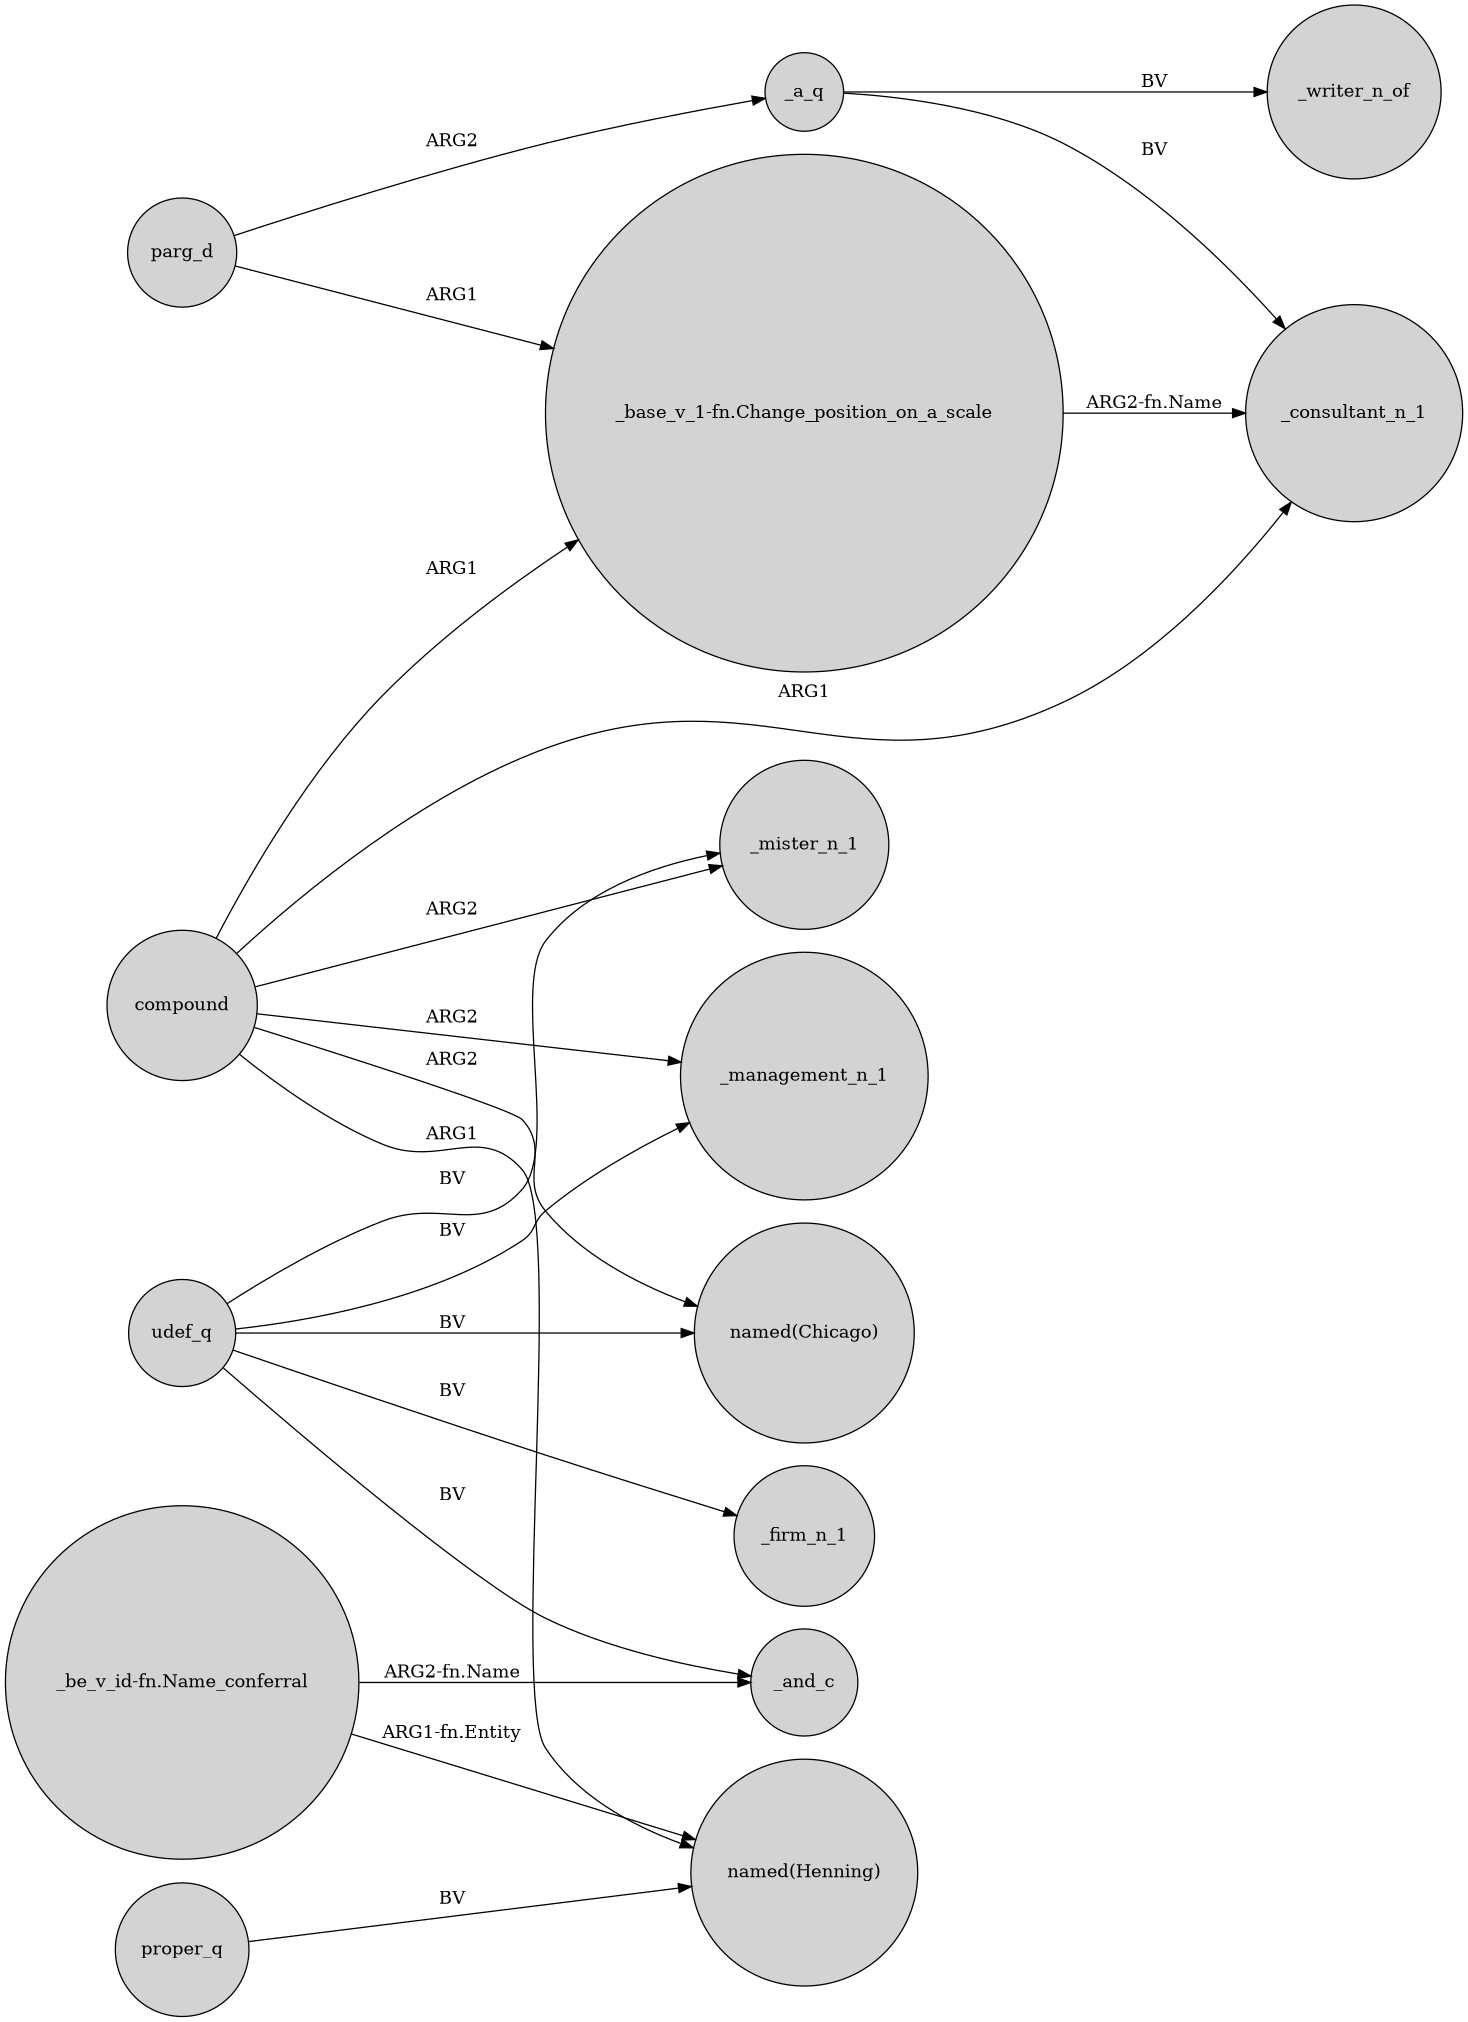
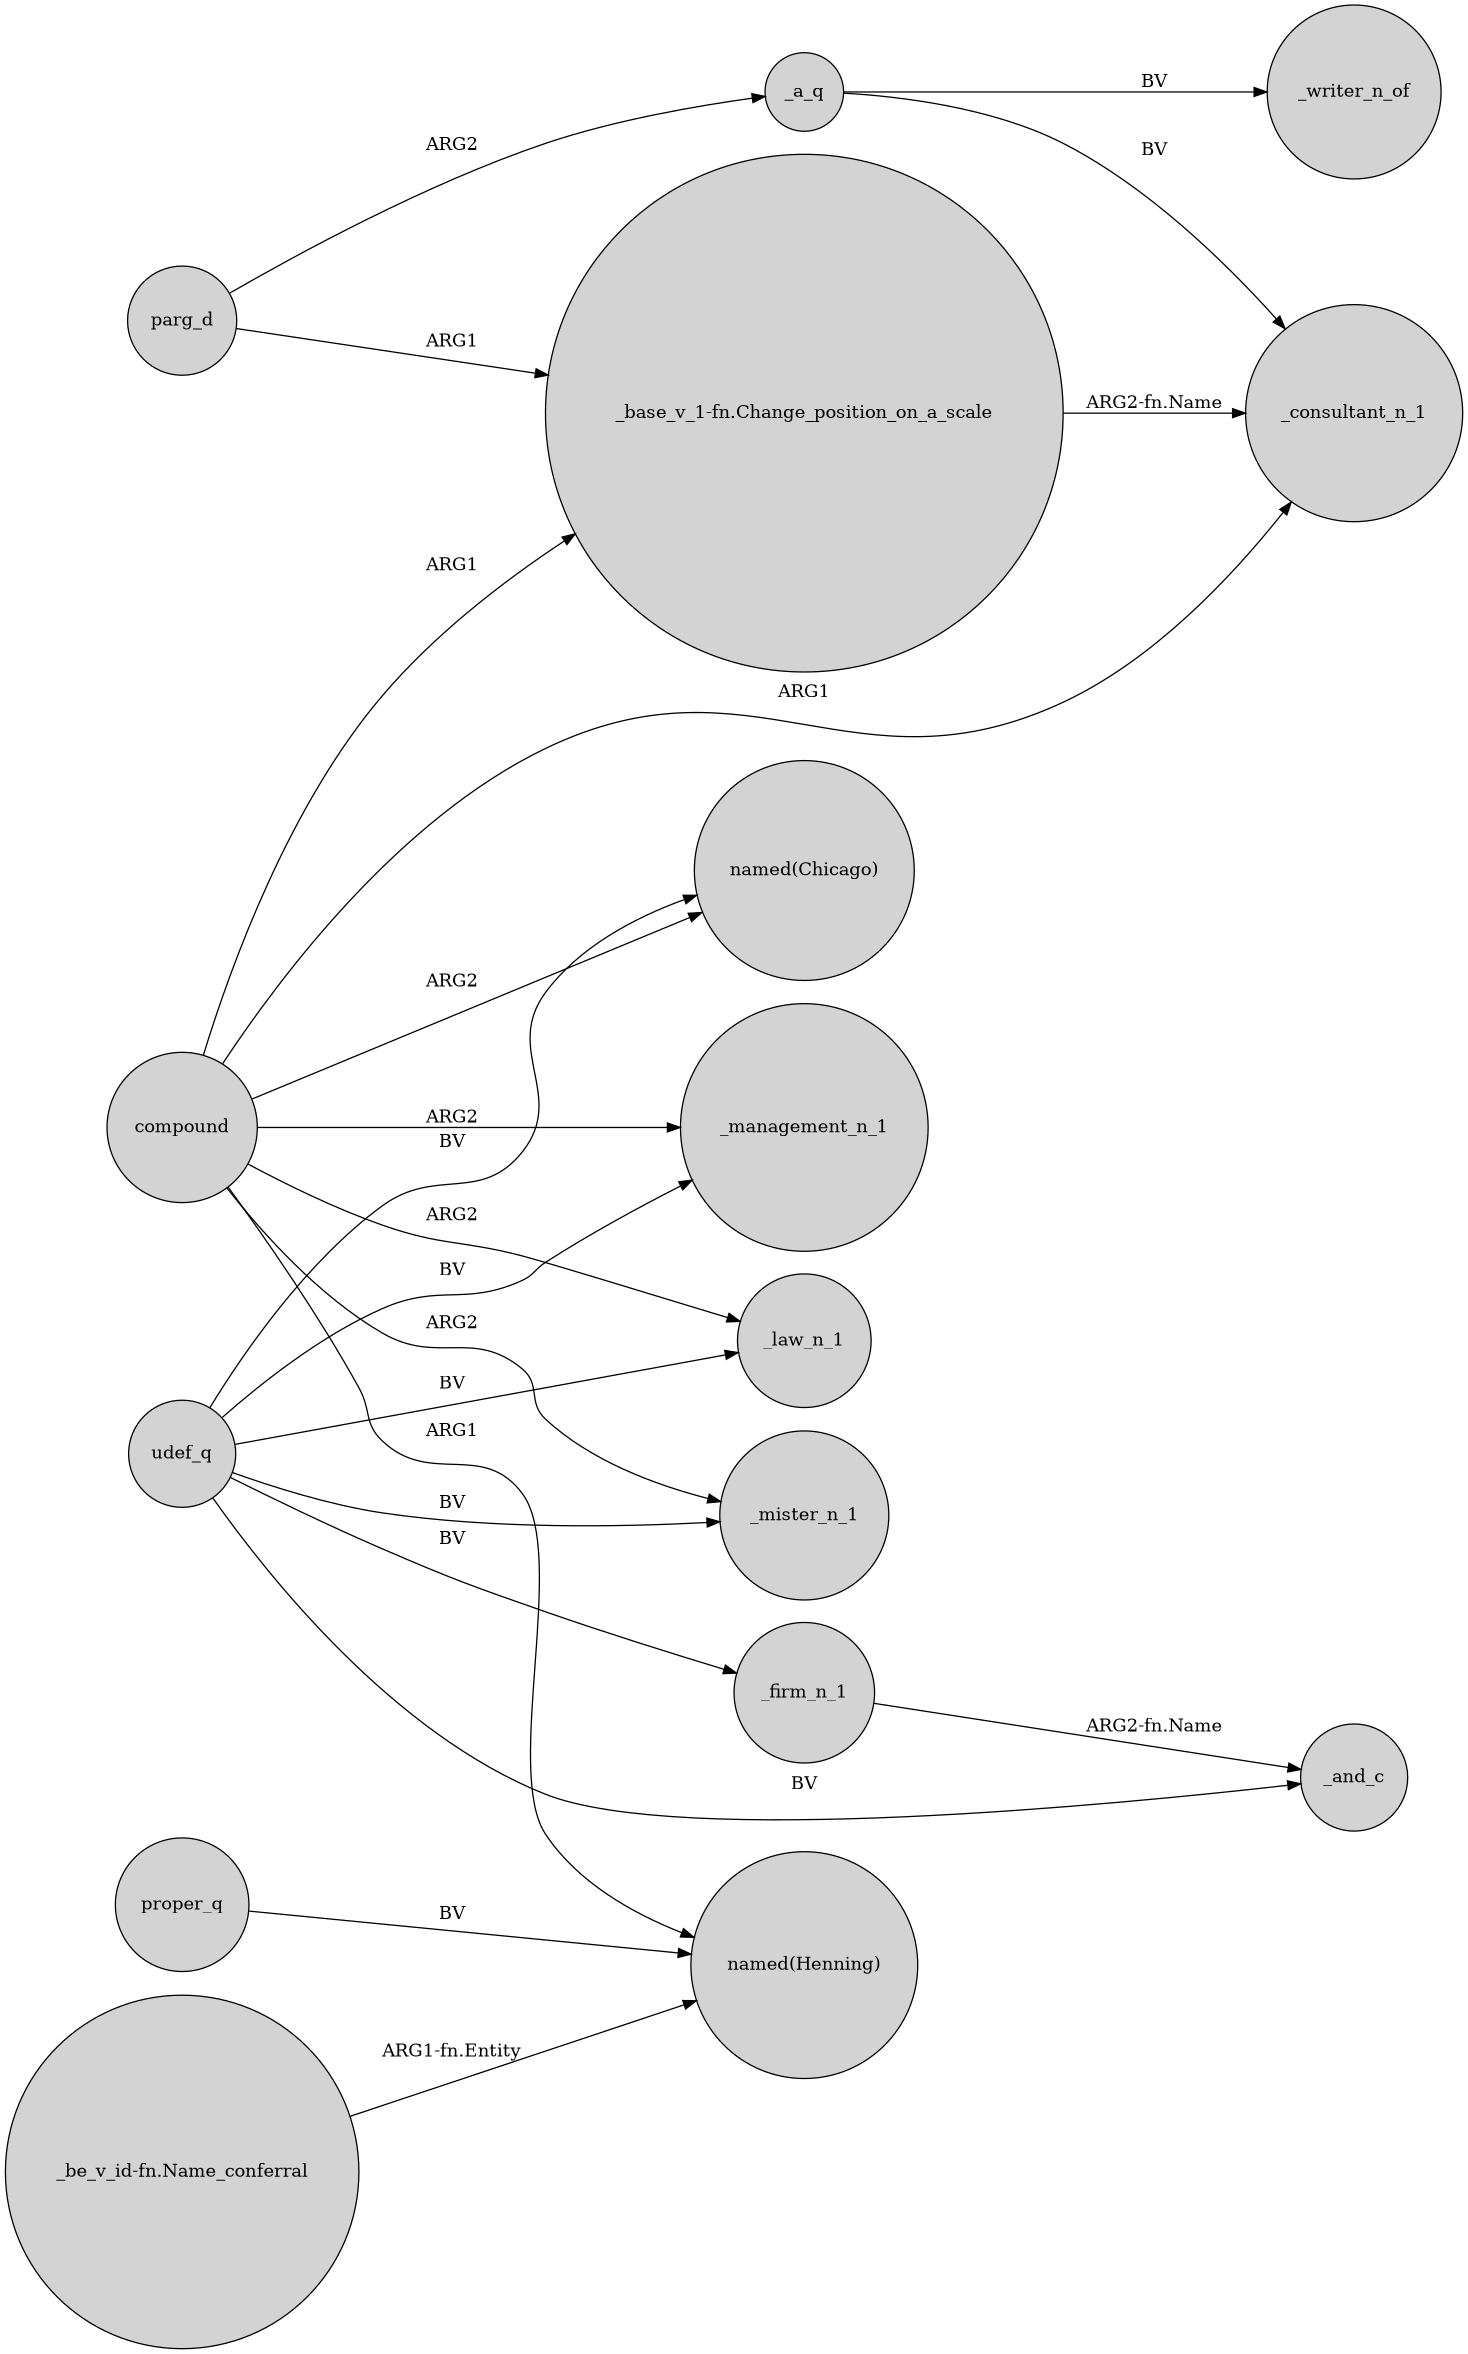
node "_law_n_1": added
edge "_be_v_id-fn.Name_conferral" -> "_and_c": now "_firm_n_1" -> "_and_c"
